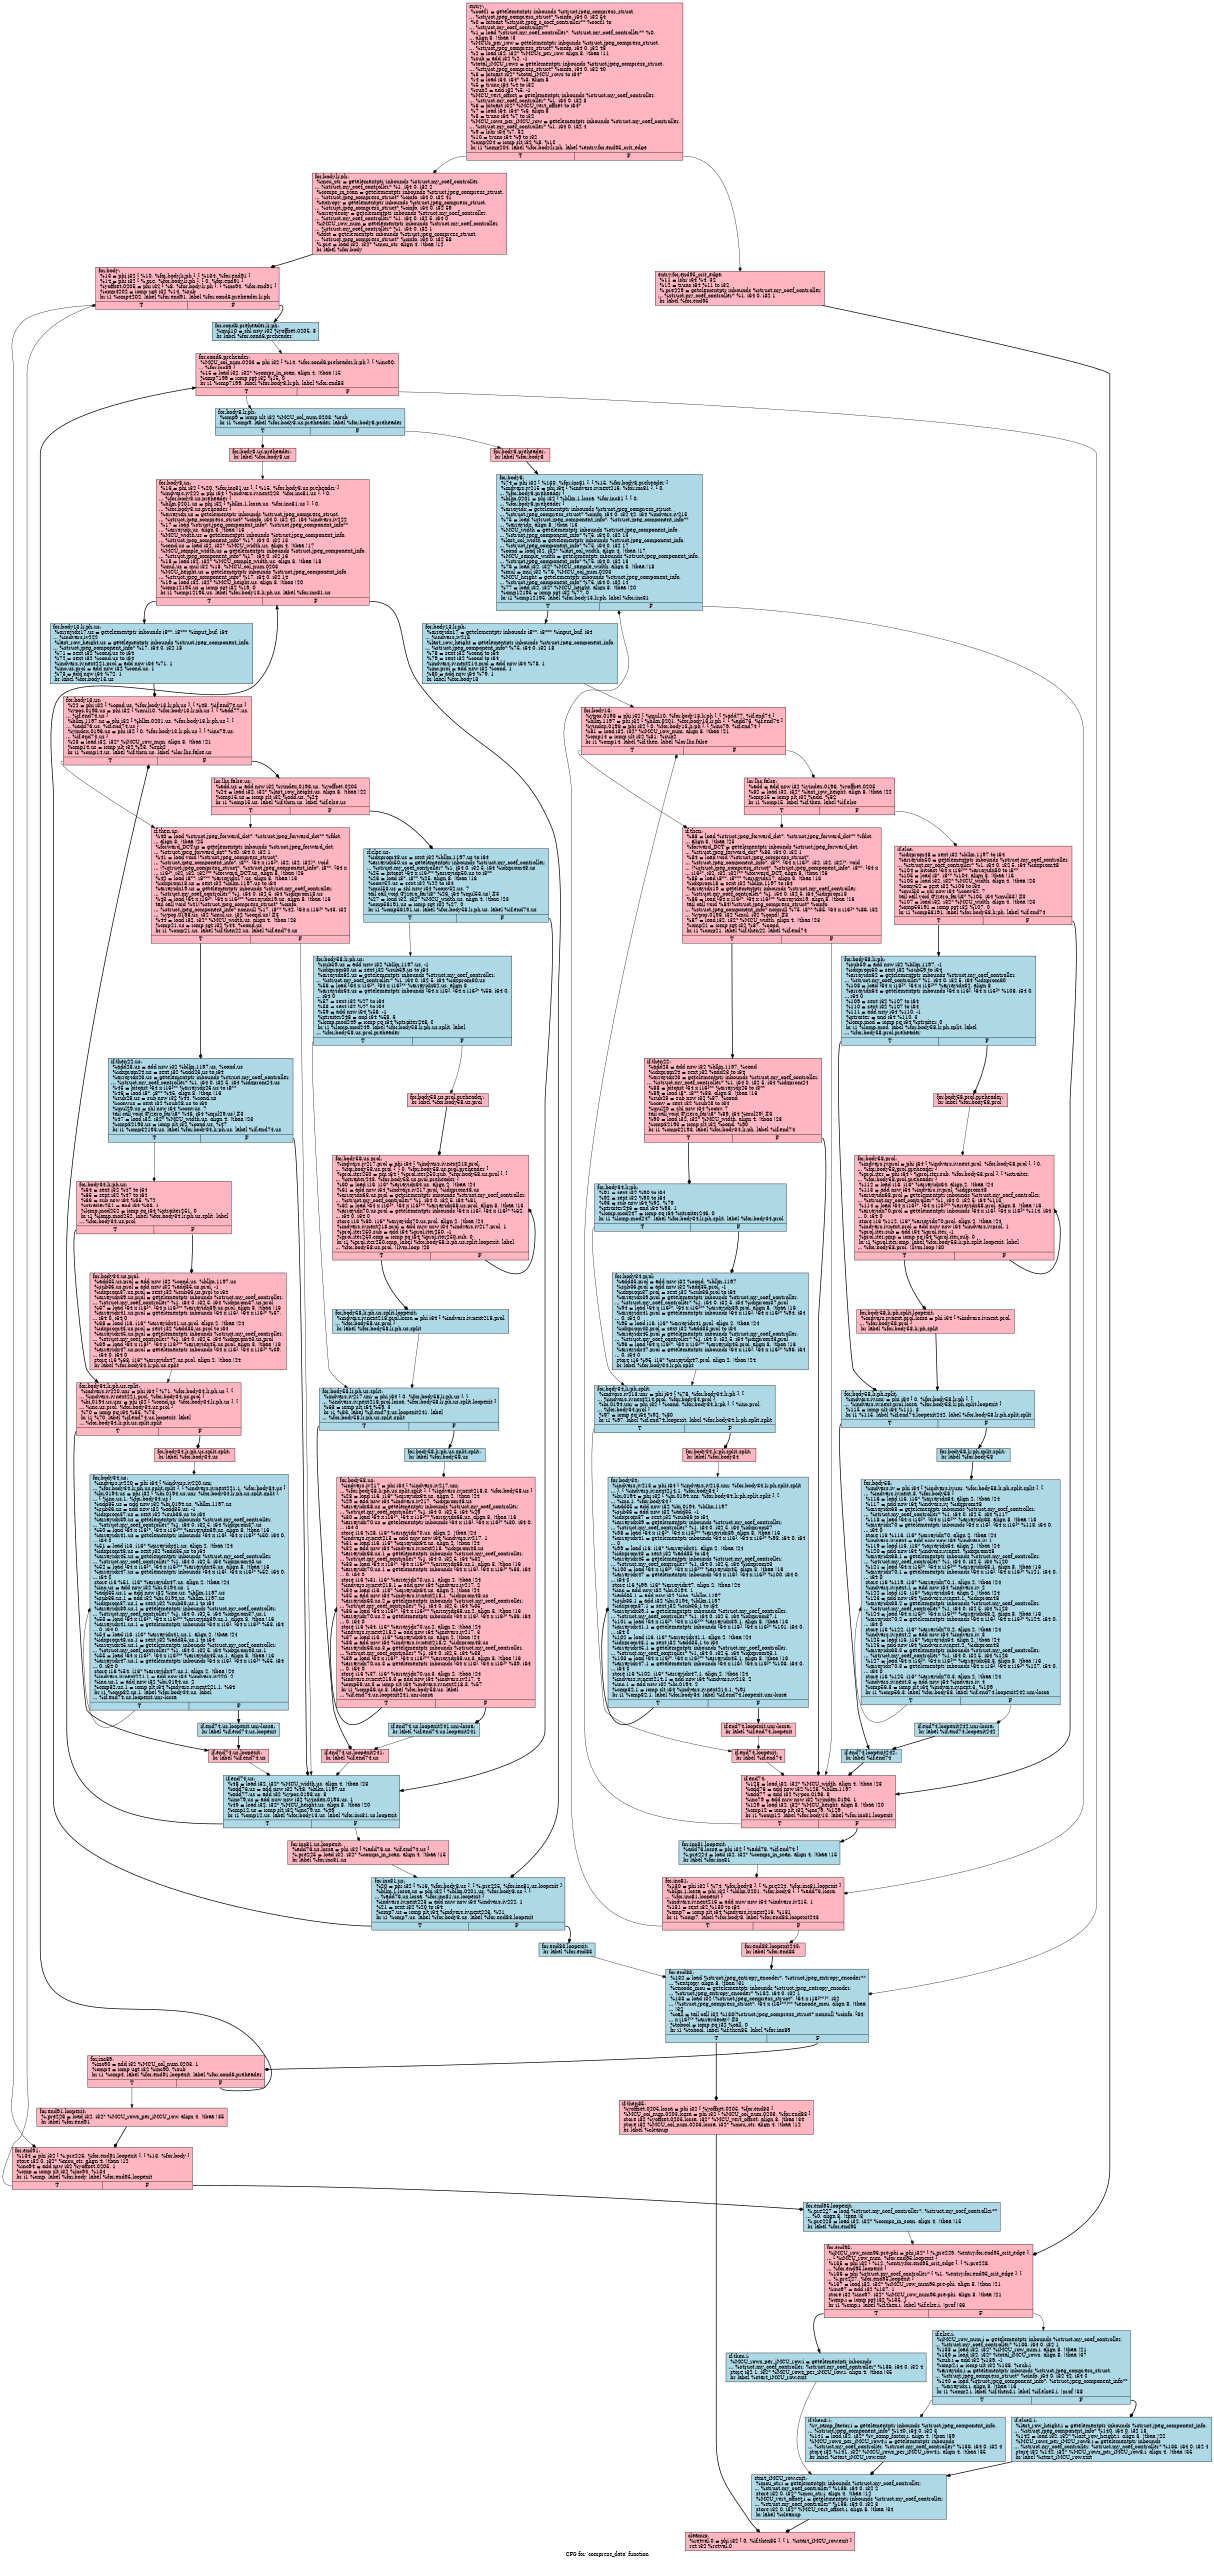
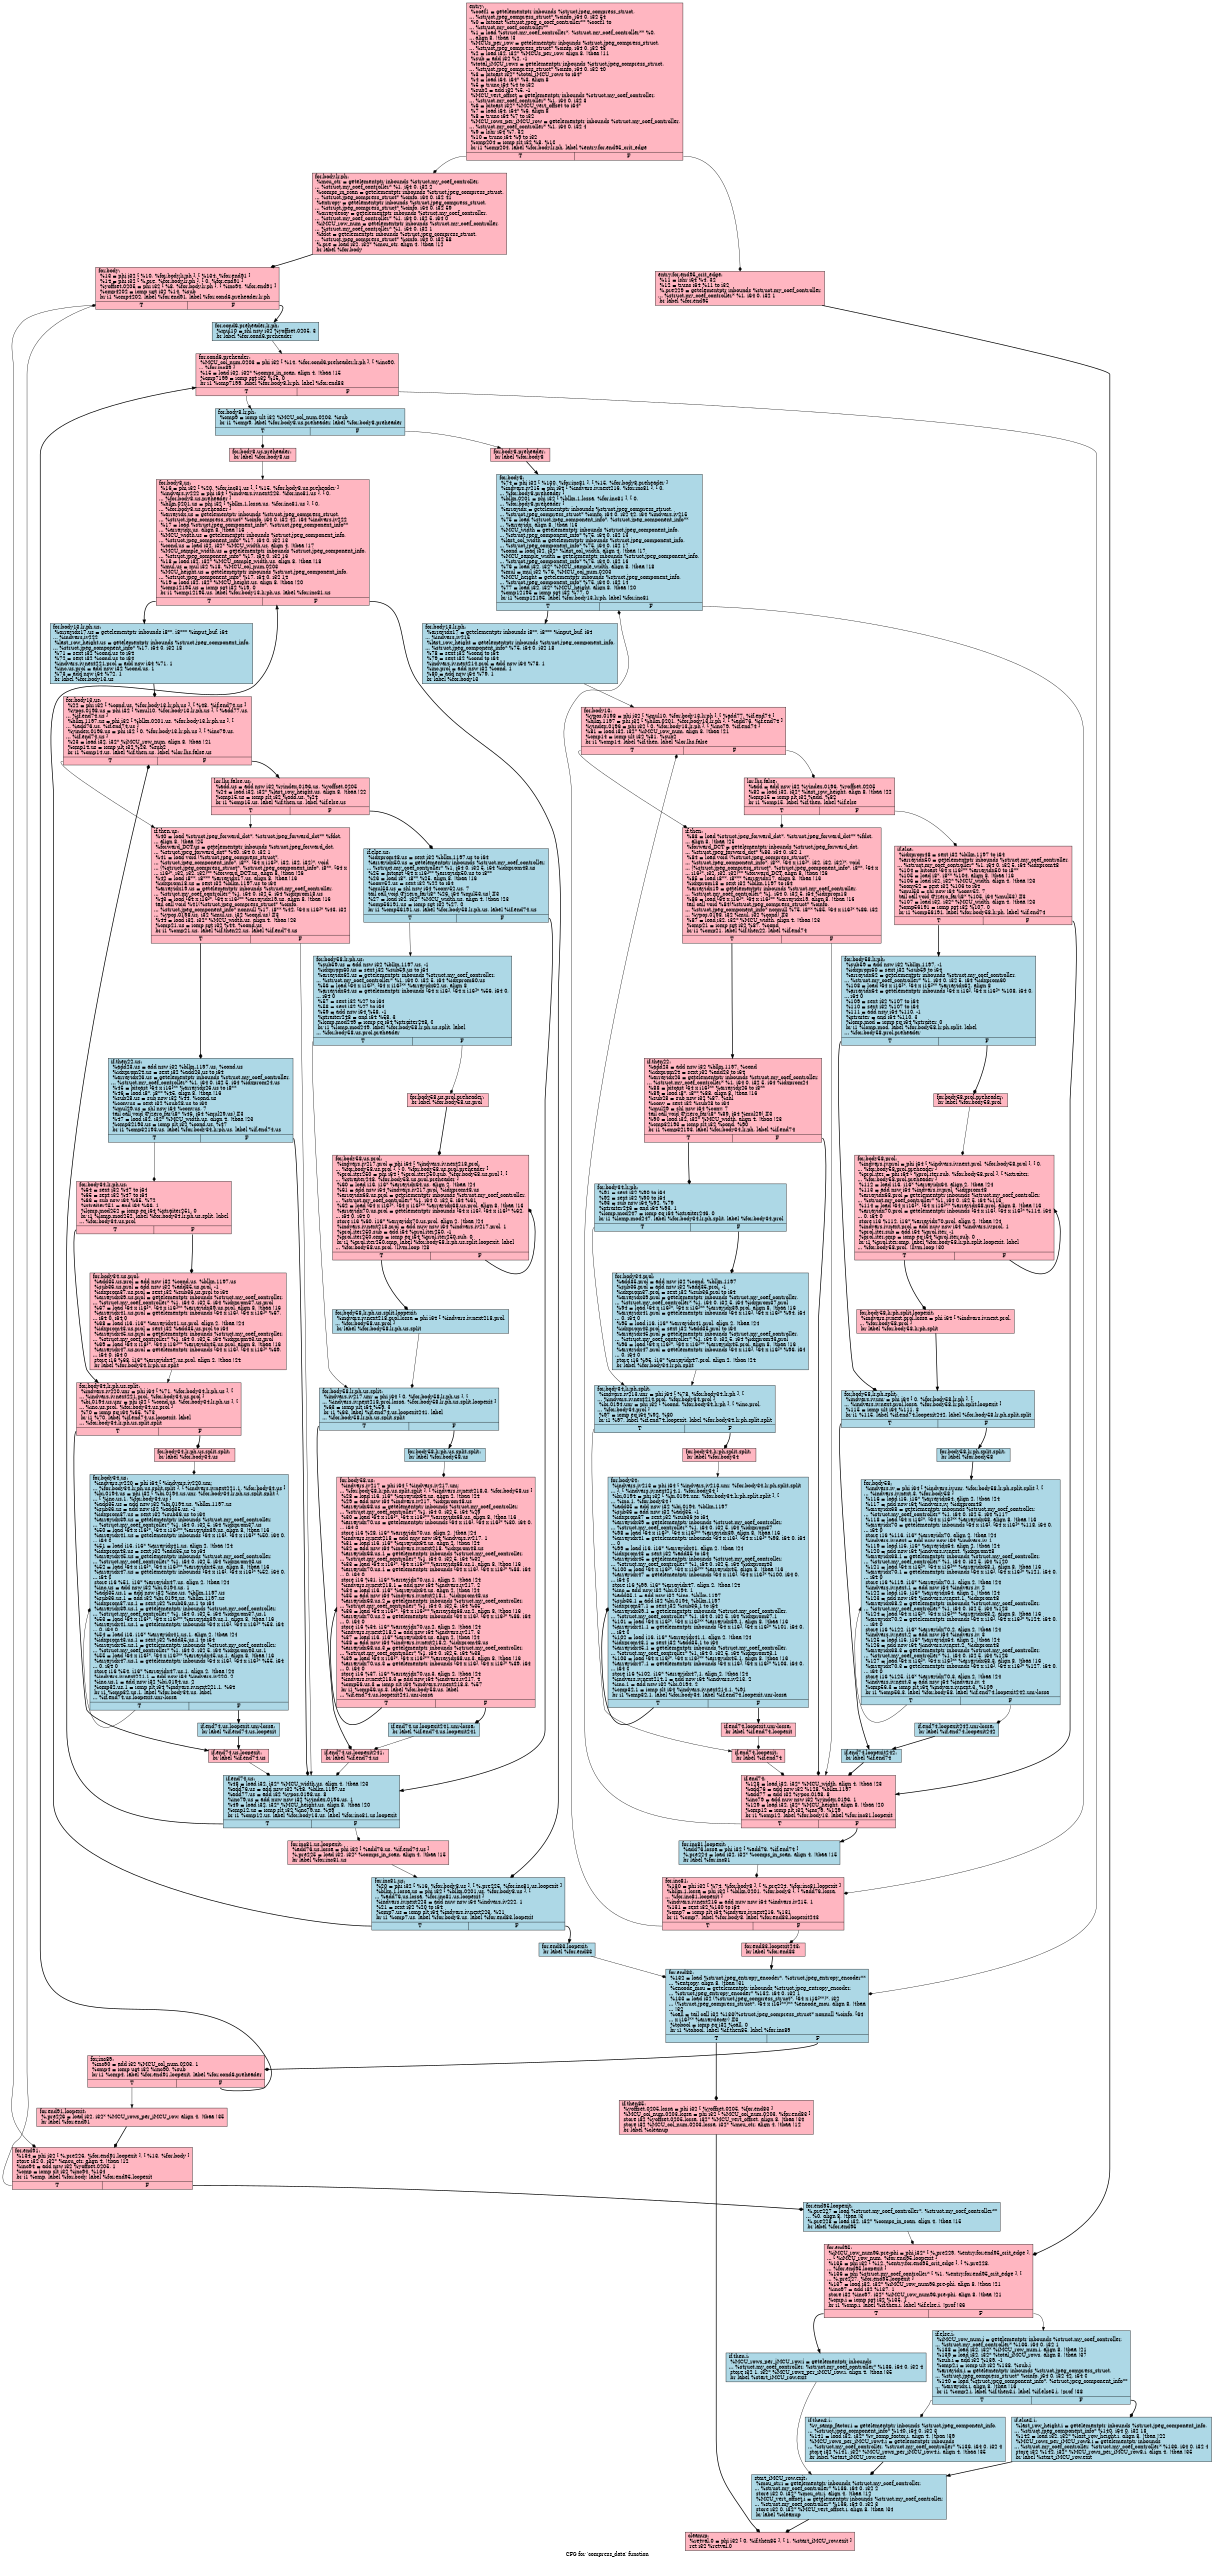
node "if.then22:": text "%sub28 = sub nsw i32 %87, %cond" -> "%sub28 = sub nsw i32 %87, %shl"
